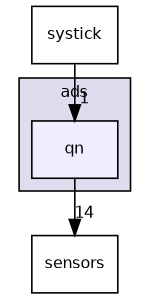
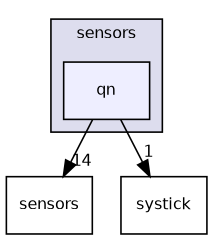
edge "systick" -> "qn": reversed
cluster "ads": label "ads" -> "sensors"
